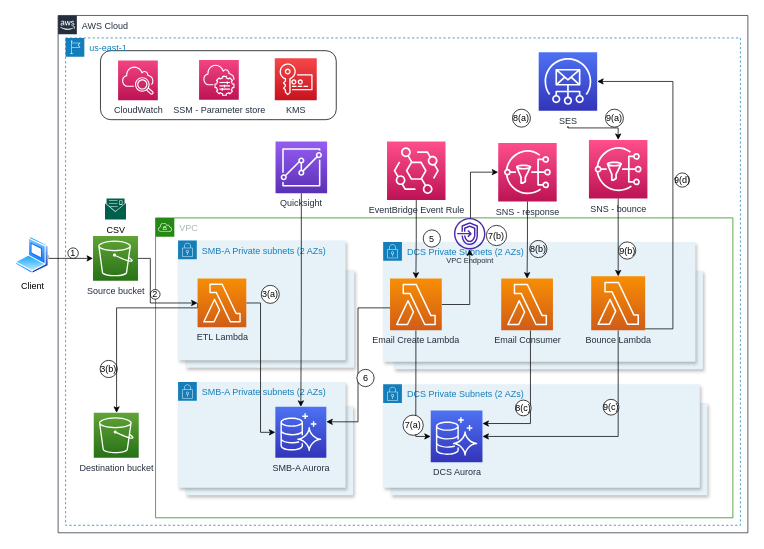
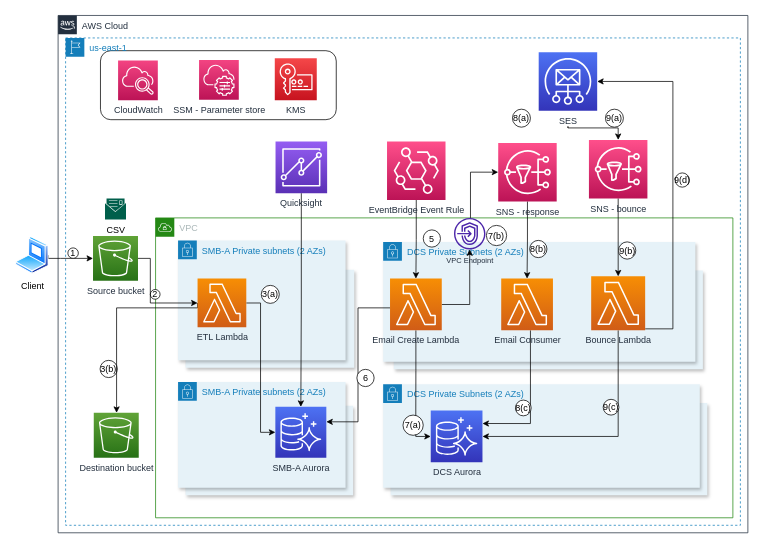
node "8(b)": fillcolor #e6f2f8 -> #ffffff
